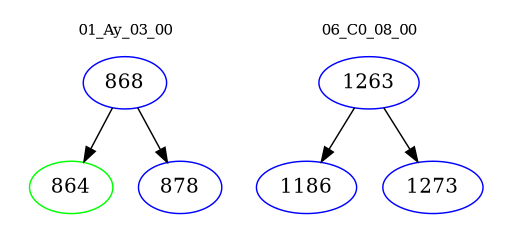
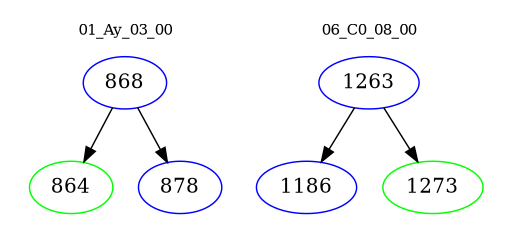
node "1273": color blue -> green
